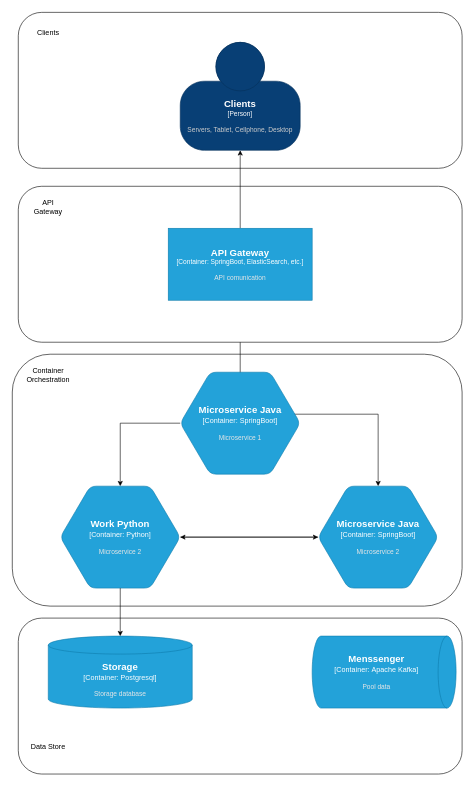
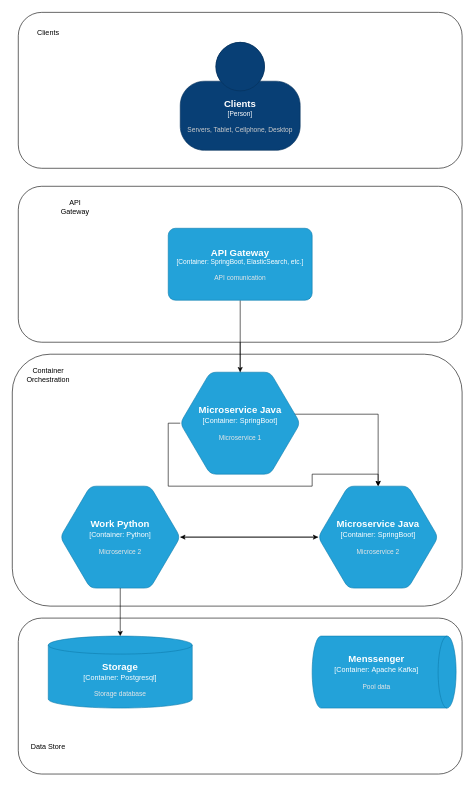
edge "API Gateway [Container: SpringBoot, ElasticSearch, etc.] API comunication" -> "Clients [Person] Servers, Tablet, Cellphone, Desktop": now "API Gateway [Container: SpringBoot, ElasticSearch, etc.] API comunication" -> "Microservice Java [Container: SpringBoot] Microservice 1"
node "API Gateway": moved (48, 207) -> (75, 207)
node "API Gateway [Container: SpringBoot, ElasticSearch, etc.] API comunication": shape rectangle -> rounded rectangle
edge "Microservice Java [Container: SpringBoot] Microservice 1" -> "Work Python [Container: Python] Microservice 2": now "Microservice Java [Container: SpringBoot] Microservice 1" -> "Microservice Java [Container: SpringBoot] Microservice 2"
